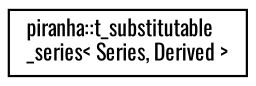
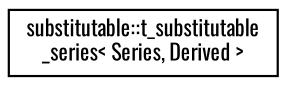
node "piranha::t_substitutable _series< Series, Derived >": label "piranha::t_substitutable _series< Series, Derived >" -> "substitutable::t_substitutable _series< Series, Derived >"
